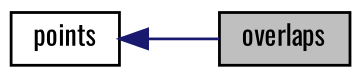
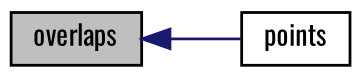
edge "overlaps" -> "points": reversed
